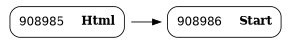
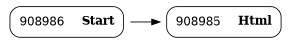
edge "908985" -> "908986": reversed
